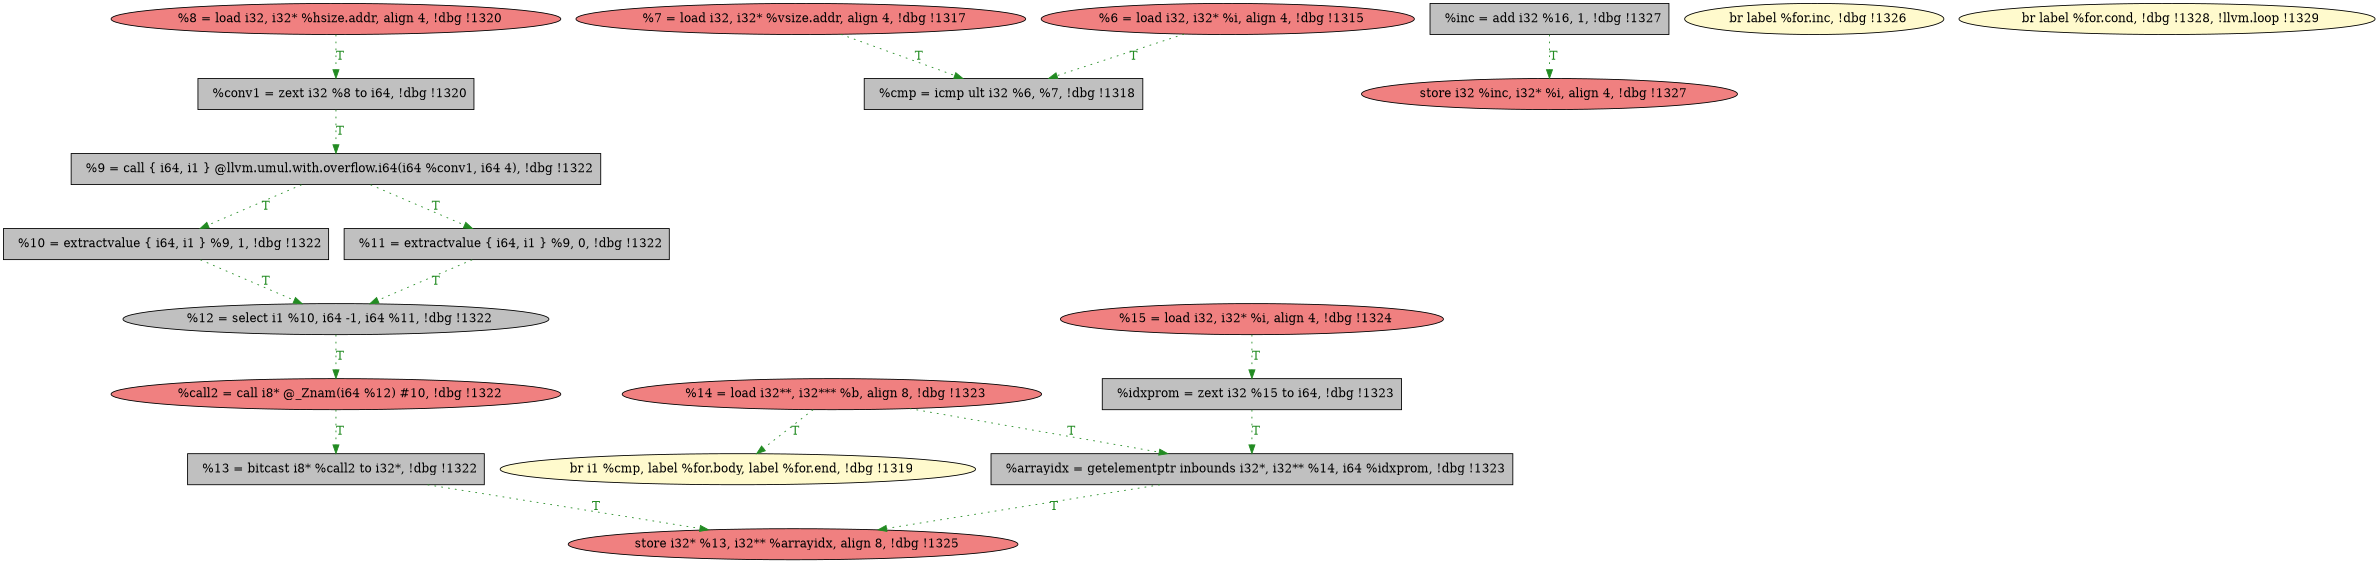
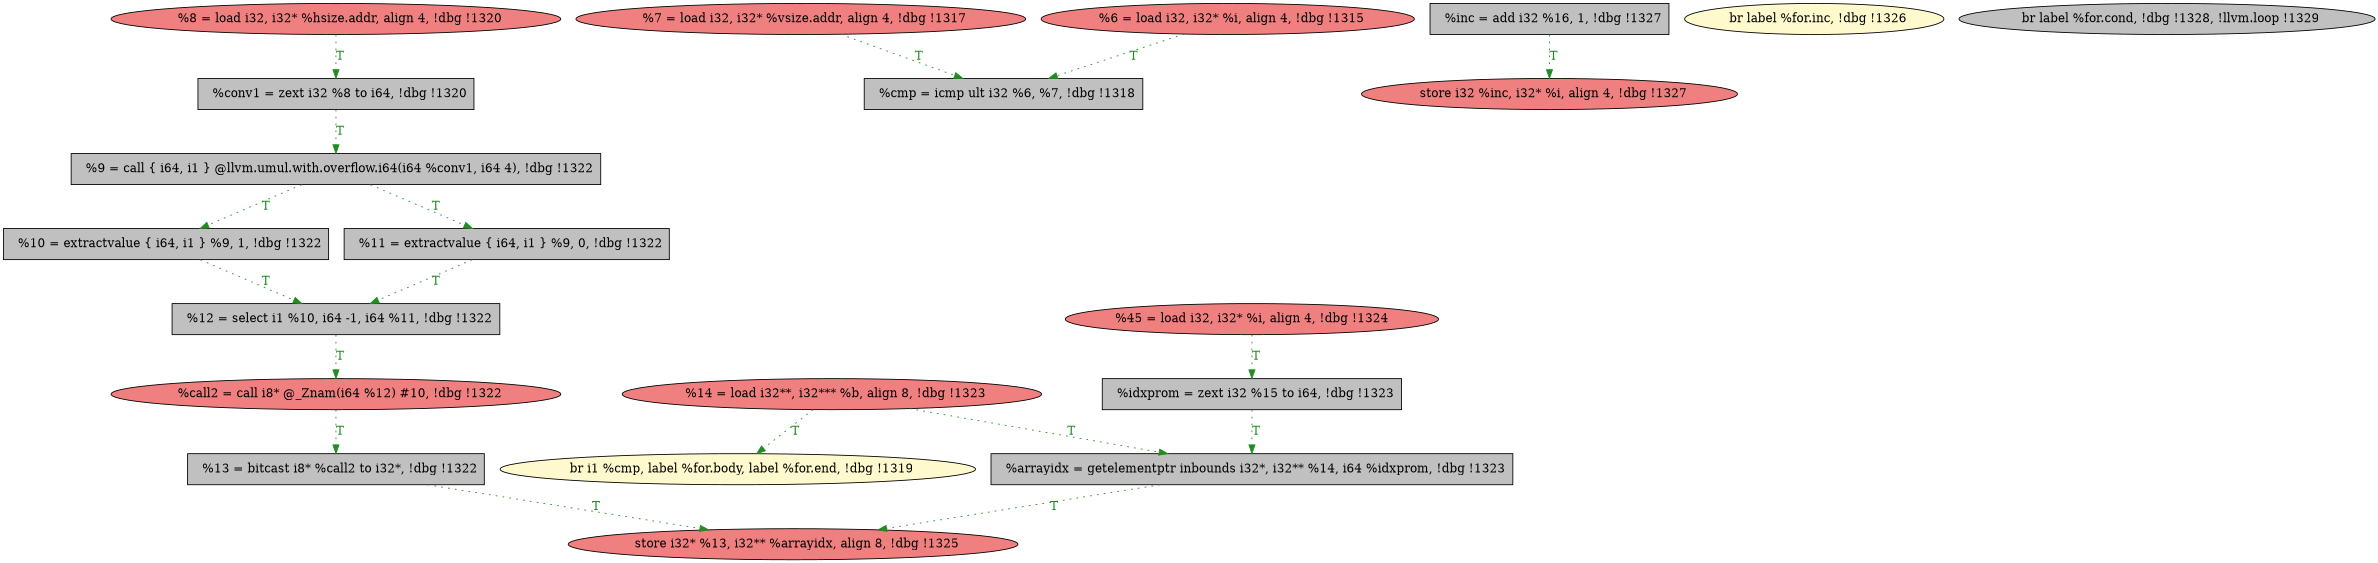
node "br label %for.cond, !dbg !1328, !llvm.loop !1329": fillcolor lemonchiffon -> grey
node "%12 = select i1 %10, i64 -1, i64 %11, !dbg !1322": shape ellipse -> box
node "%15 = load i32, i32* %i, align 4, !dbg !1324": label "%15 = load i32, i32* %i, align 4, !dbg !1324" -> "%45 = load i32, i32* %i, align 4, !dbg !1324"
